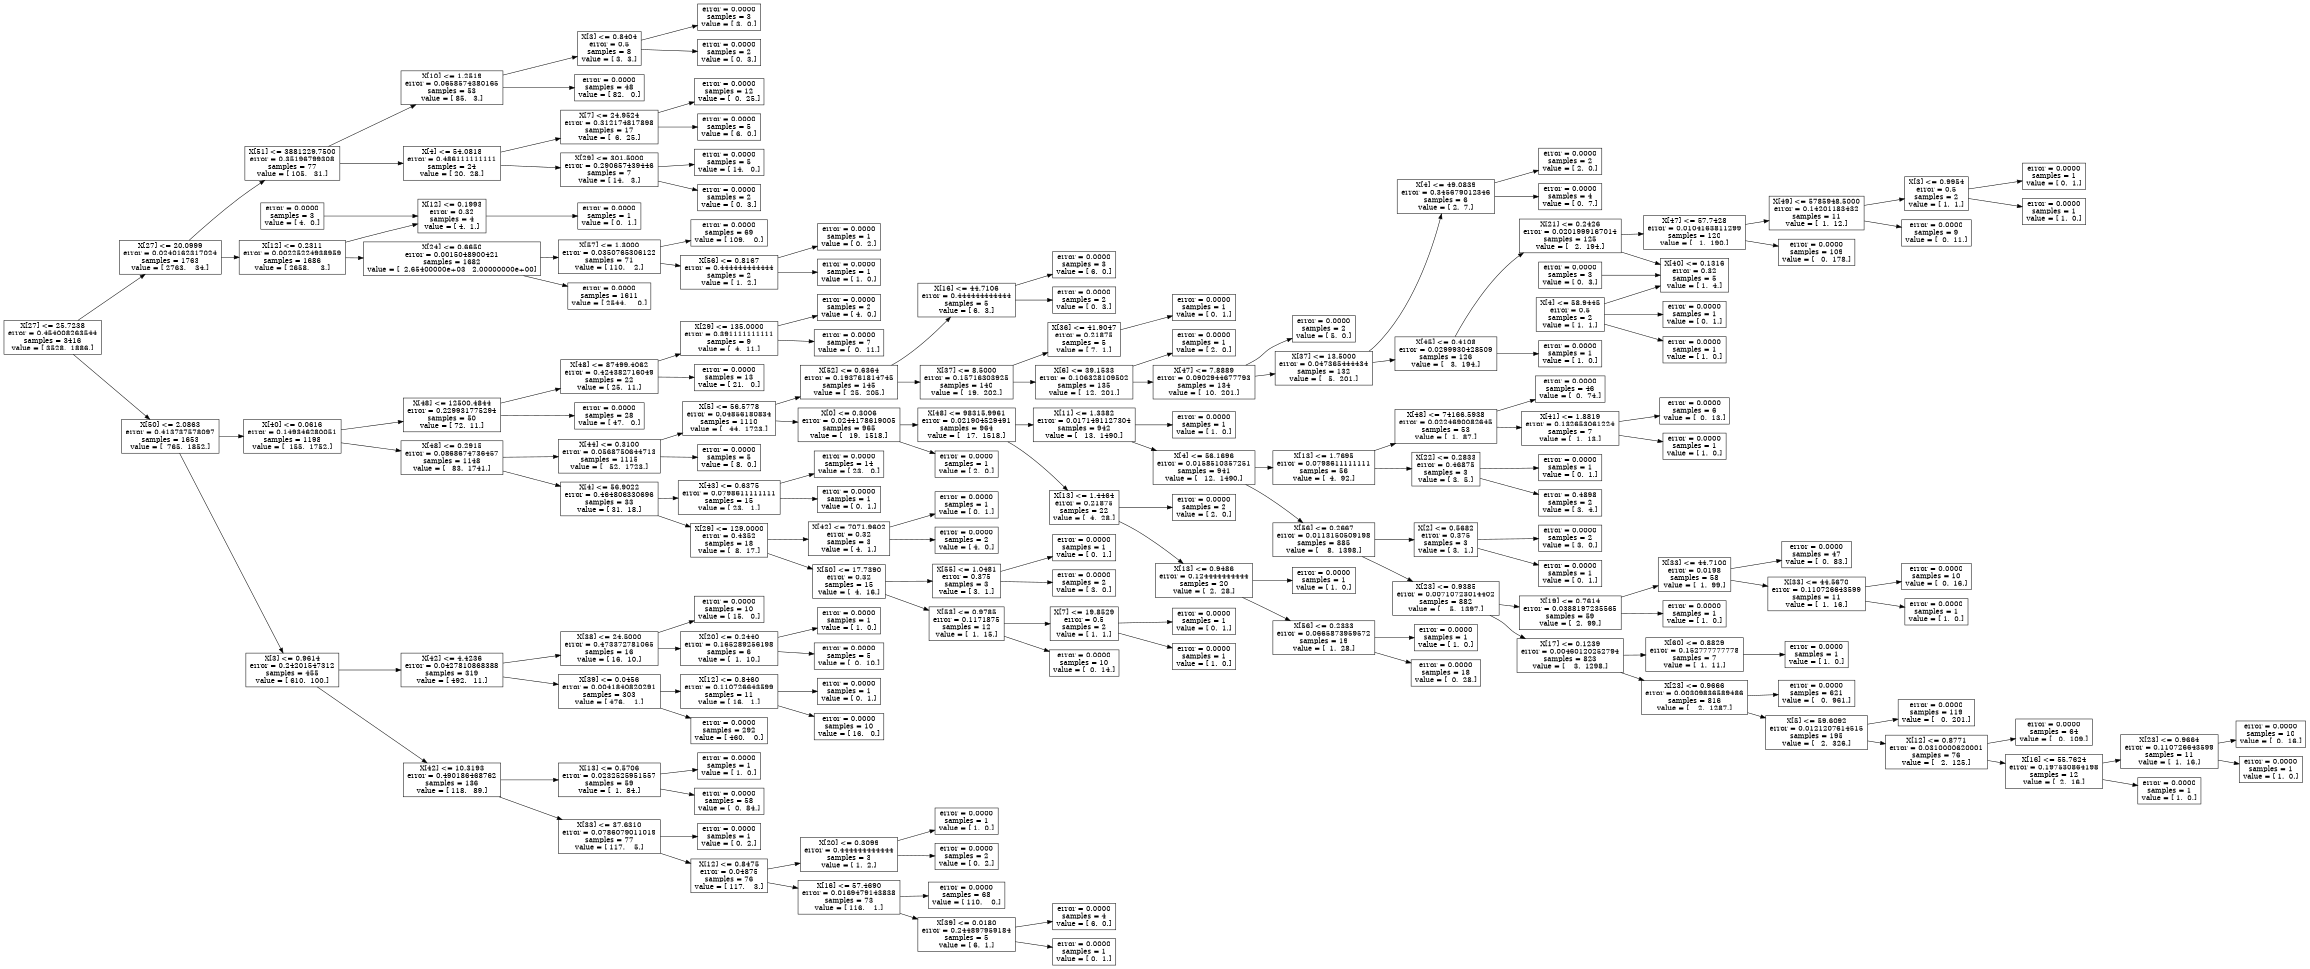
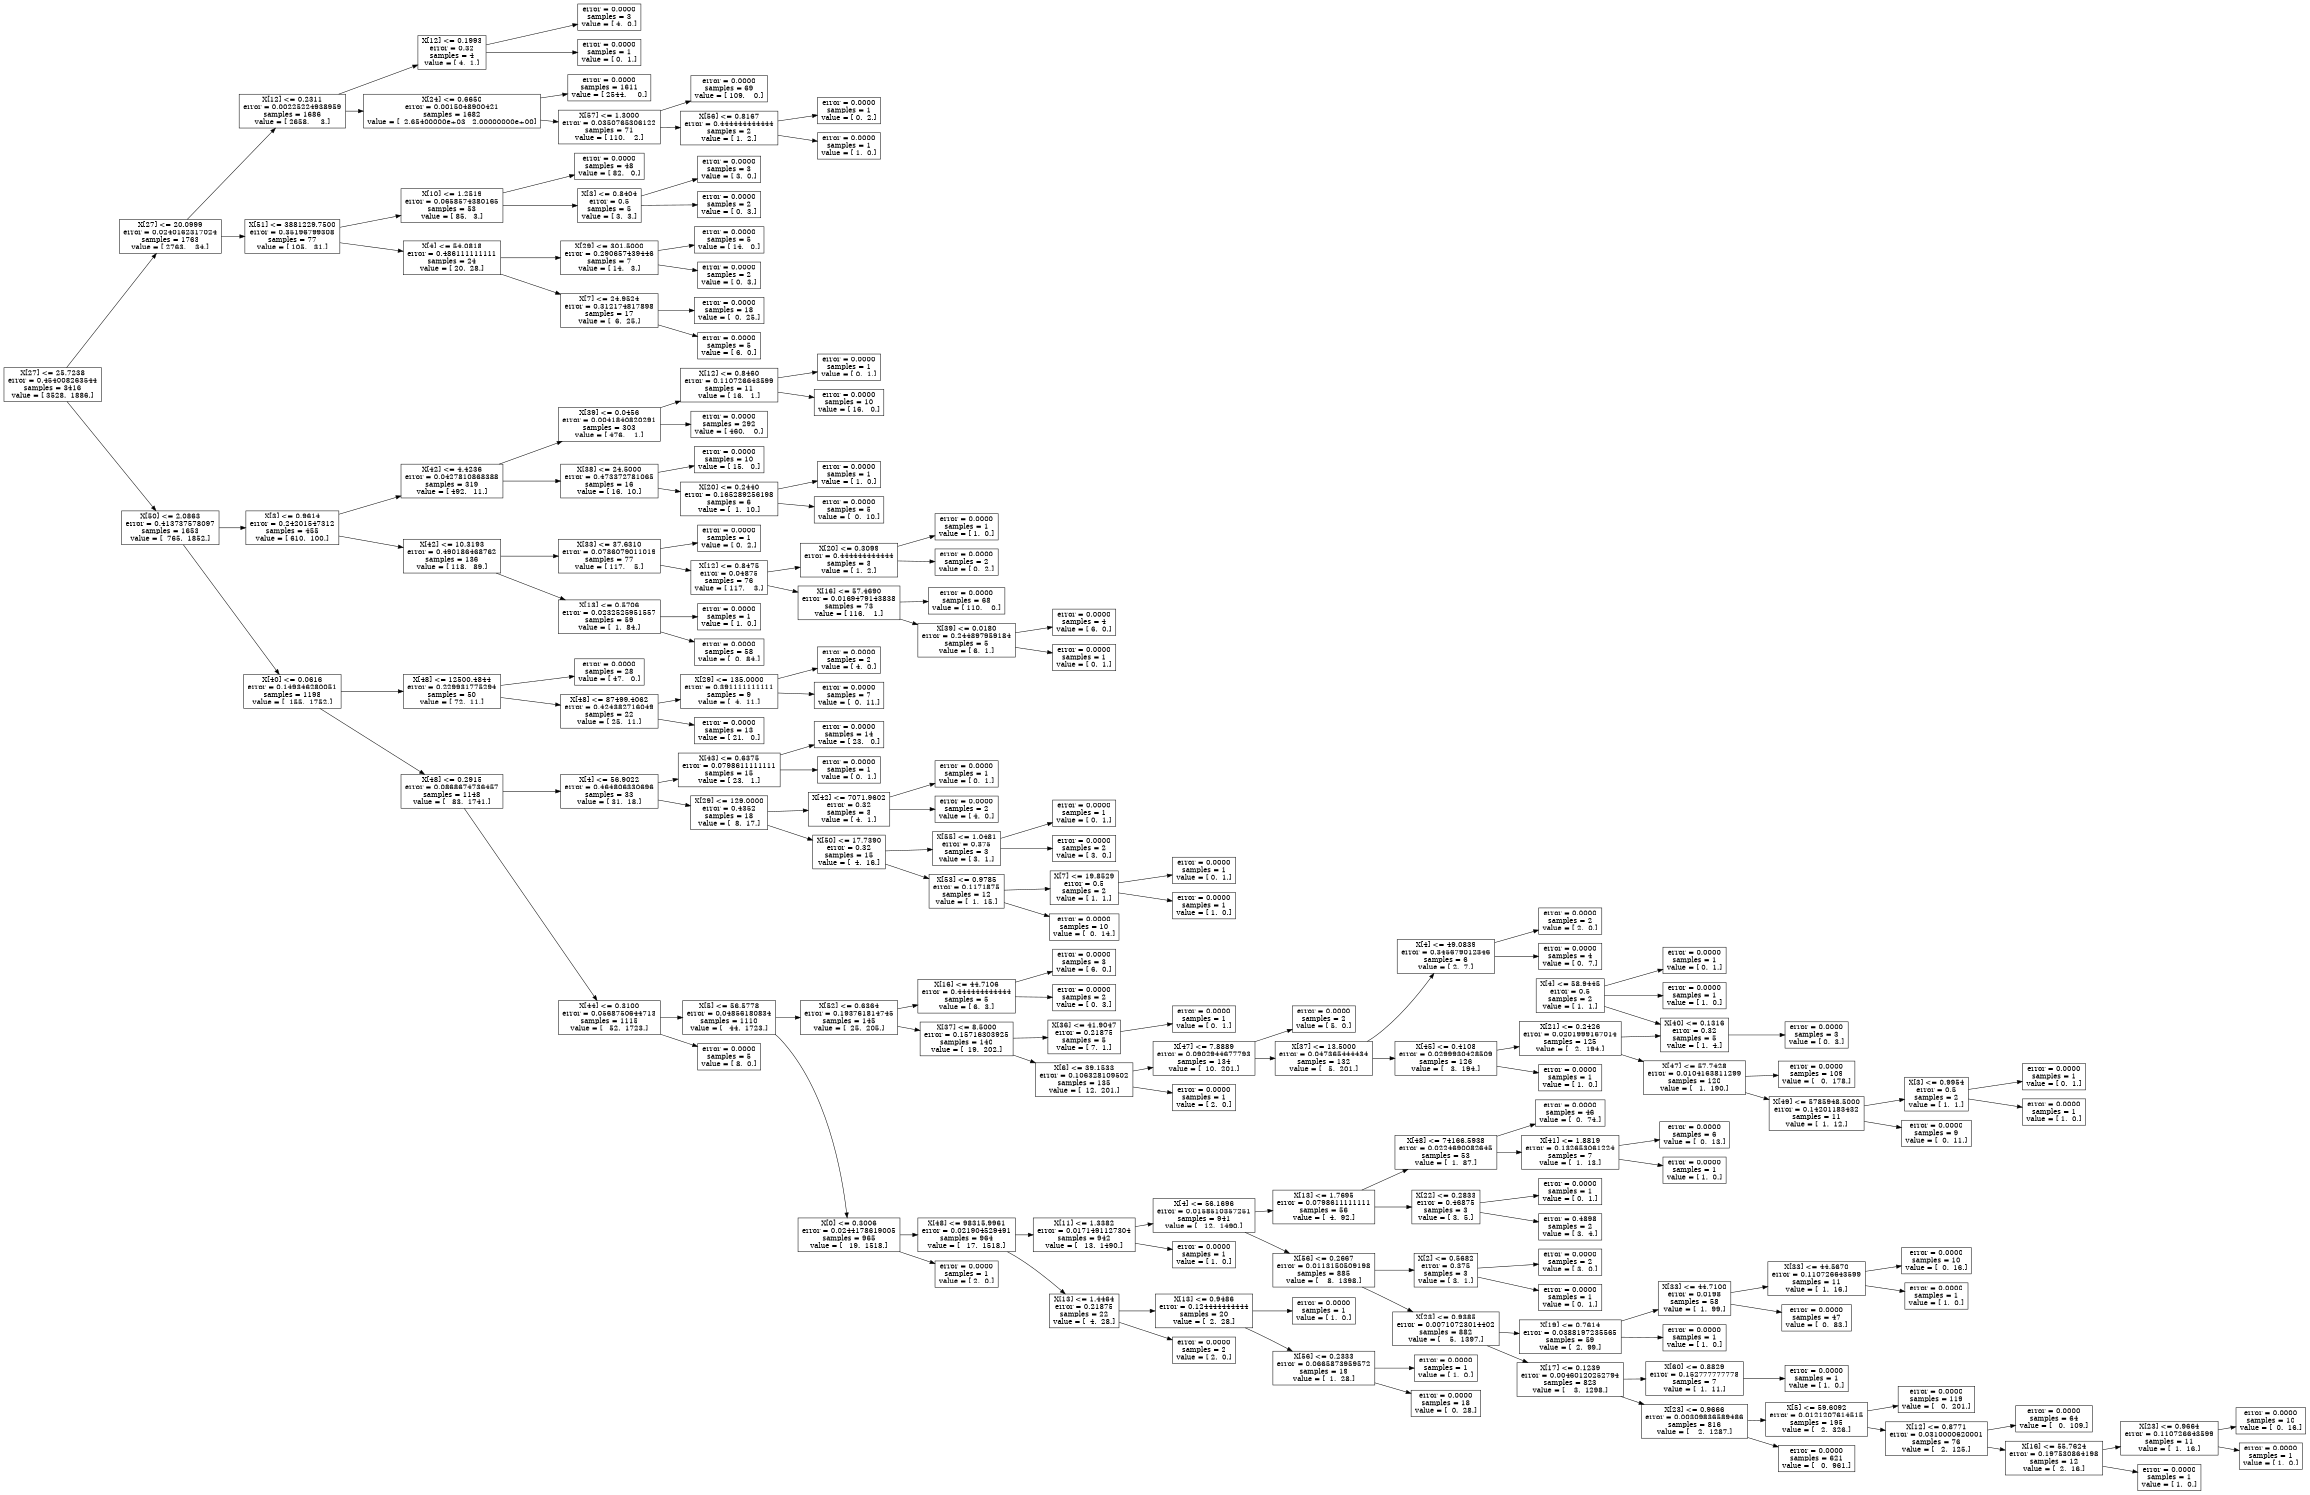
node "X[3] <= 0.8404 error = 0.5 samples = 8 value = [ 3.  3.]": label "X[3] <= 0.8404 error = 0.5 samples = 8 value = [ 3.  3.]" -> "X[3] <= 0.8404 error = 0.5 samples = 5 value = [ 3.  3.]"
node "error = 0.0000 samples = 12 value = [  0.  25.]": label "error = 0.0000 samples = 12 value = [  0.  25.]" -> "error = 0.0000 samples = 18 value = [  0.  25.]"
edge "error = 0.0000 samples = 3 value = [ 4.  0.]" -> "X[12] <= 0.1993 error = 0.32 samples = 4 value = [ 4.  1.]": reversed
edge "error = 0.0000 samples = 3 value = [ 0.  3.]" -> "X[40] <= 0.1316 error = 0.32 samples = 5 value = [ 1.  4.]": reversed
